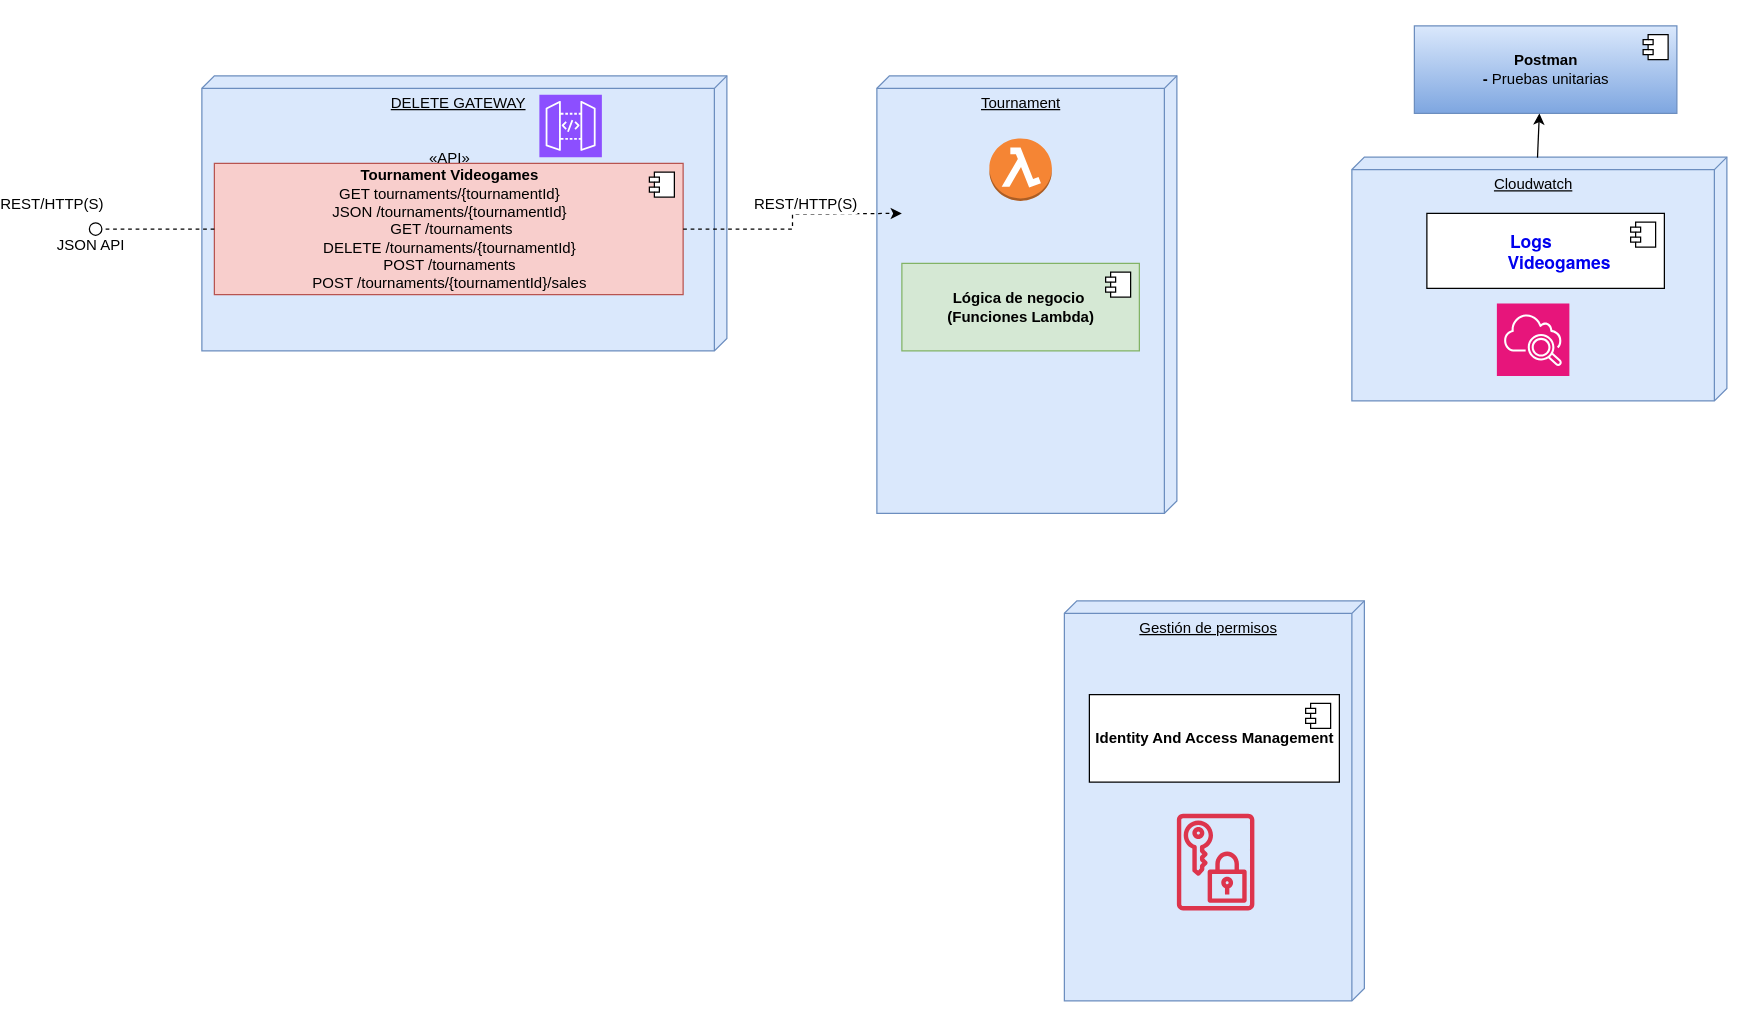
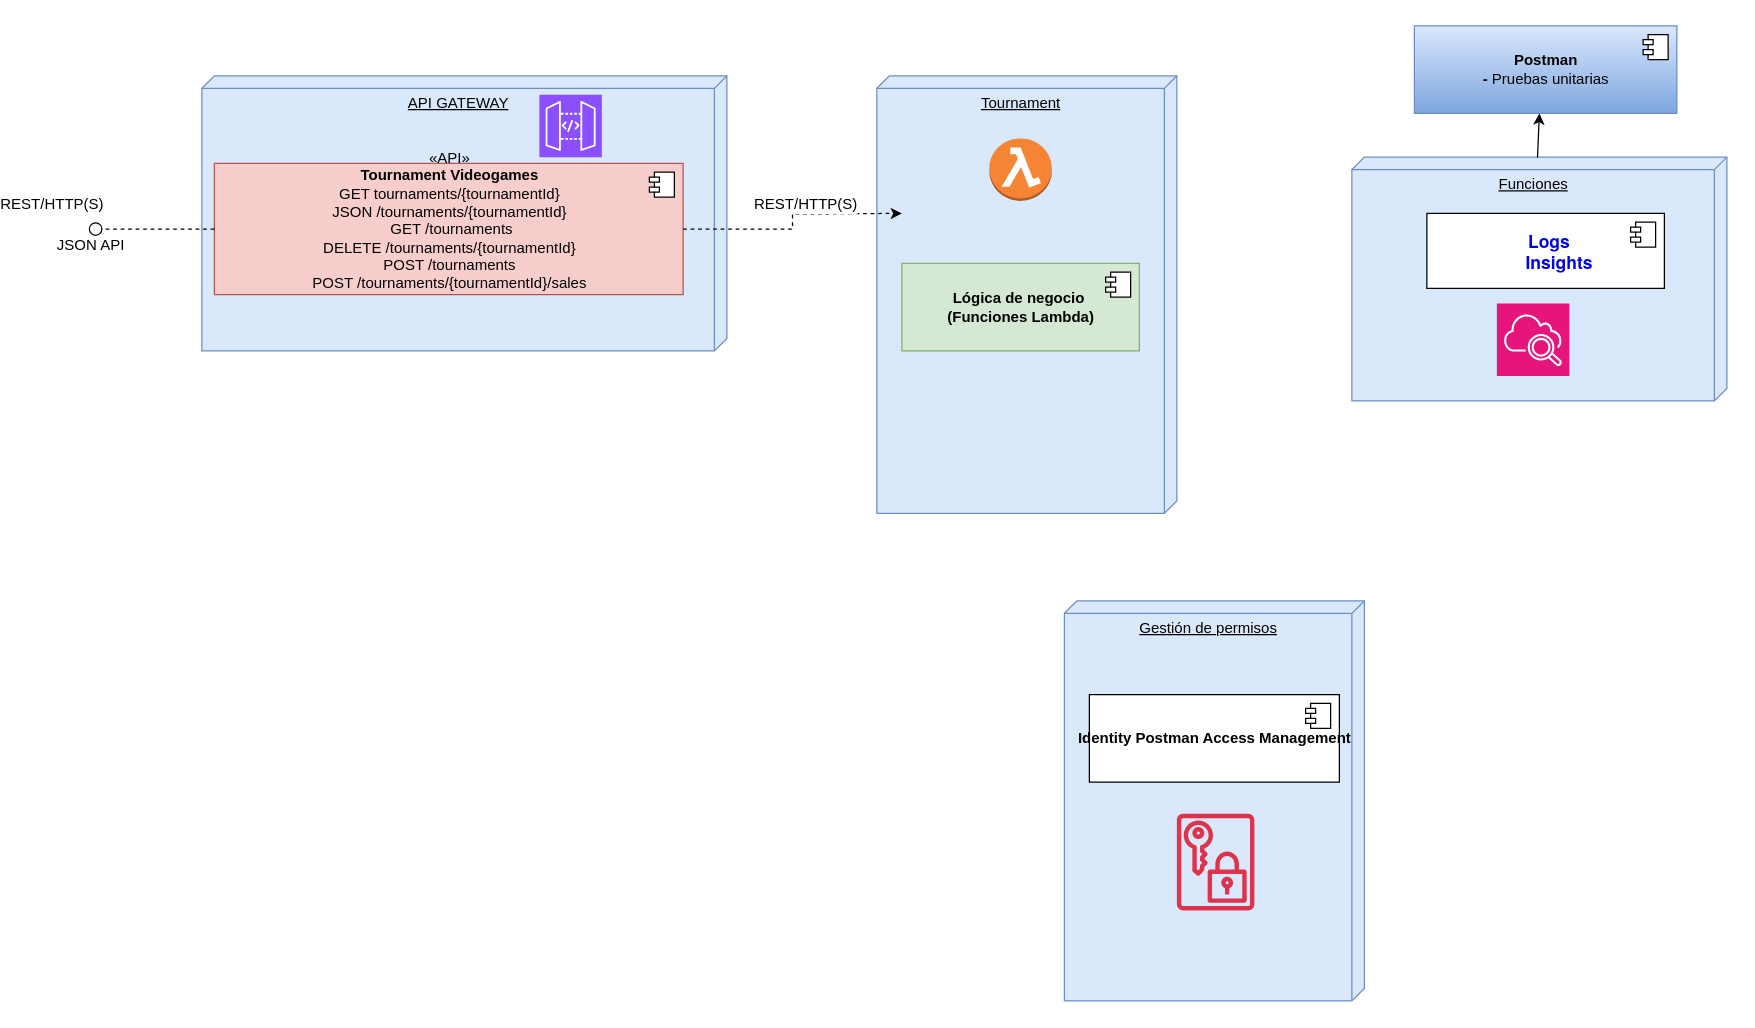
node "DELETE GATEWAY": label "DELETE GATEWAY" -> "API GATEWAY"
node "Cloudwatch": label "Cloudwatch" -> "Funciones"
node "Logs Videogames": label "Logs Videogames" -> "Logs Insights"
node "Identity And Access Management": label "Identity And Access Management" -> "Identity Postman Access Management"
